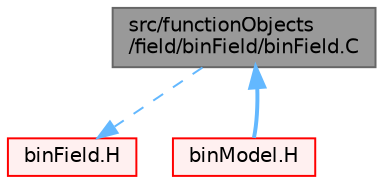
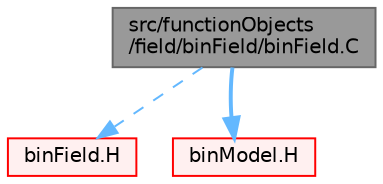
edge "binModel.H" -> "src/functionObjects /field/binField/binField.C": reversed
